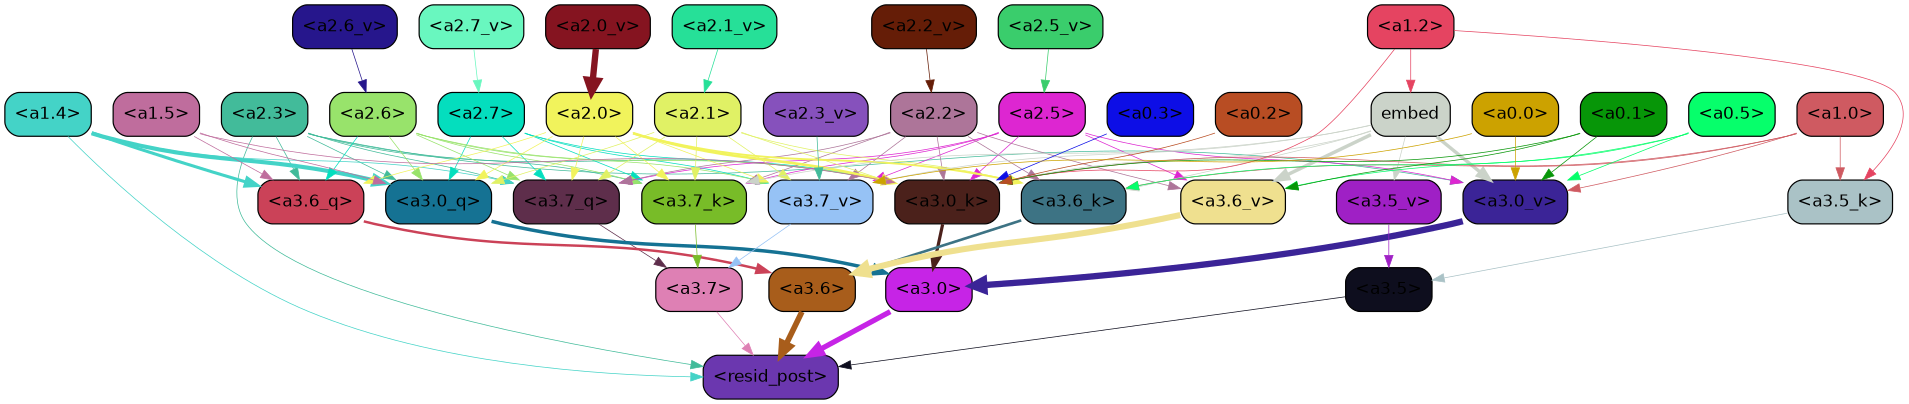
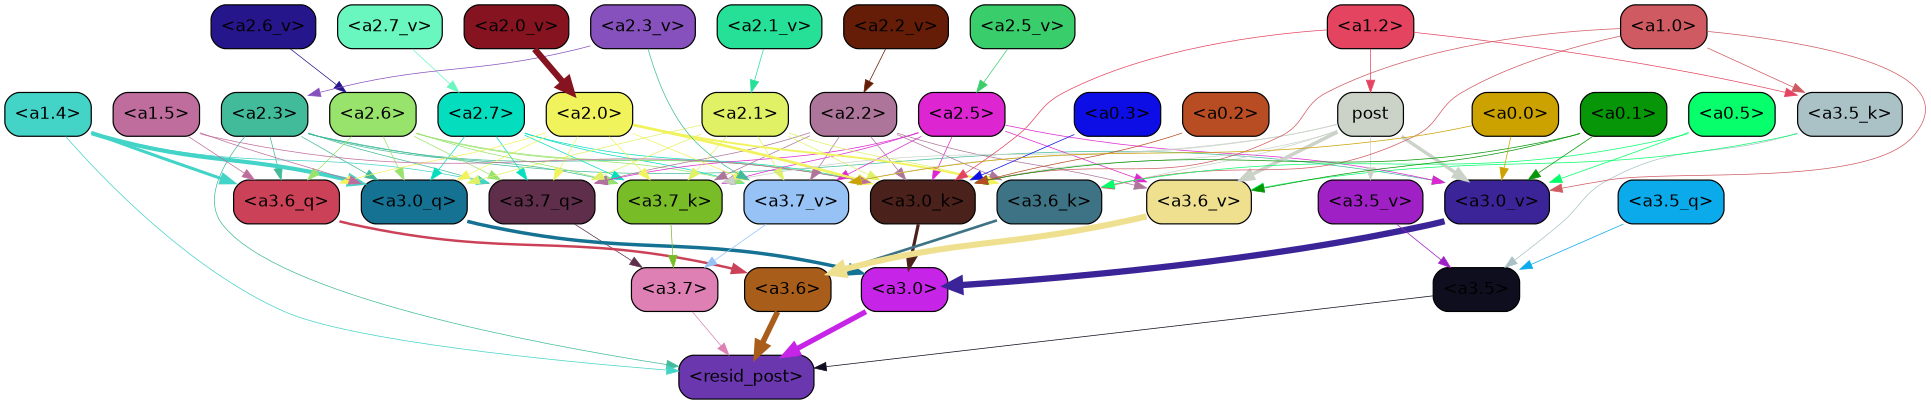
edge "<a2.3_v>" -> "<a2.3>": added
node "embed": label "embed" -> "post"
edge "<a2.6>" -> "<a3.6_q>": color #04debe -> #98e36b
edge "<a0.5>" -> "<a3.6_v>": now "<a3.5_k>" -> "<a3.6_v>"
node "<a3.5_q>": added
